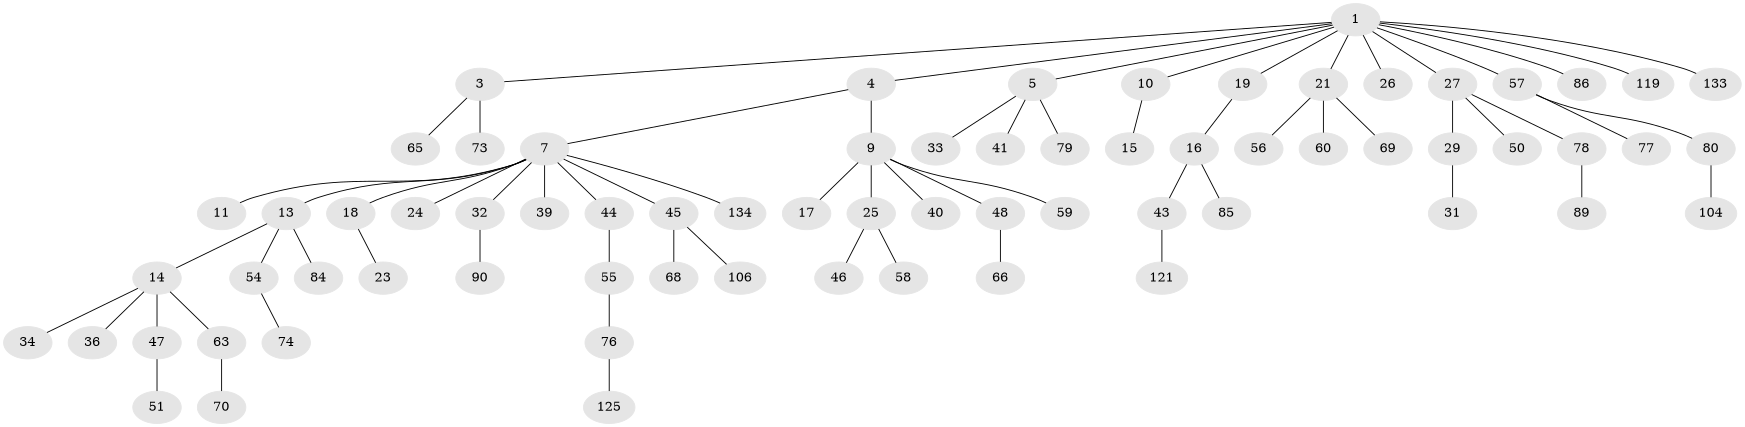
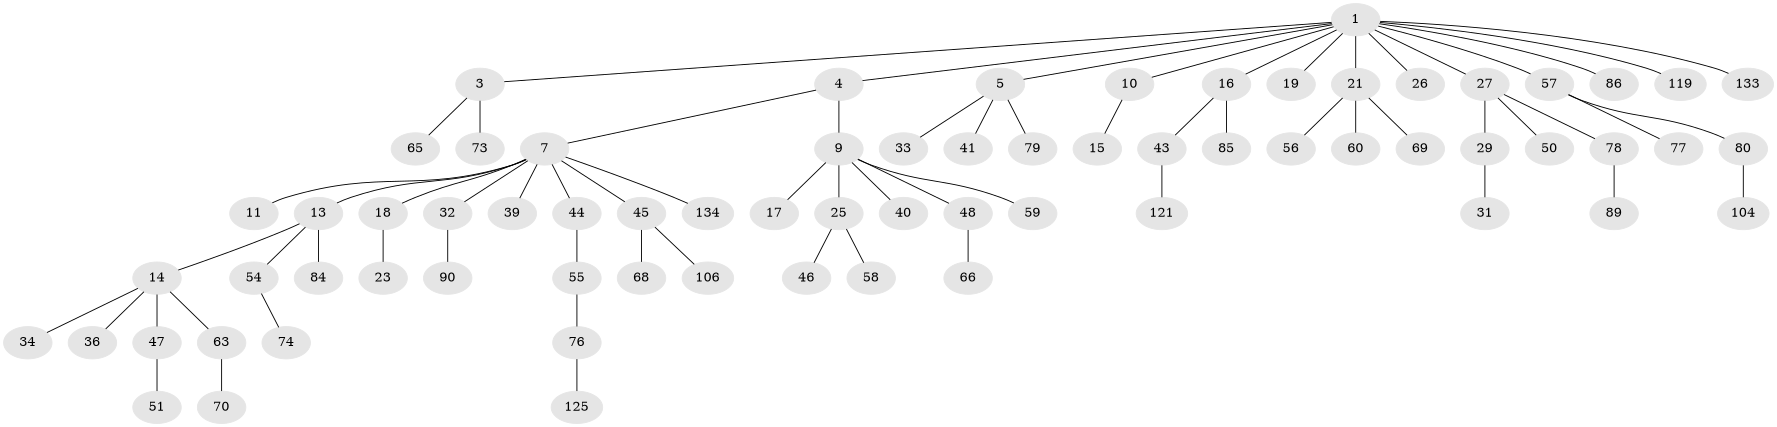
edge "19" -- "16": now "1" -- "16"
node "24": removed
